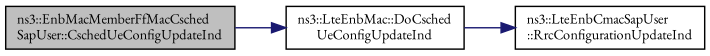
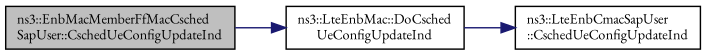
node "ns3::LteEnbCmacSapUser ::RrcConfigurationUpdateInd": label "ns3::LteEnbCmacSapUser ::RrcConfigurationUpdateInd" -> "ns3::LteEnbCmacSapUser ::CschedUeConfigUpdateInd"
